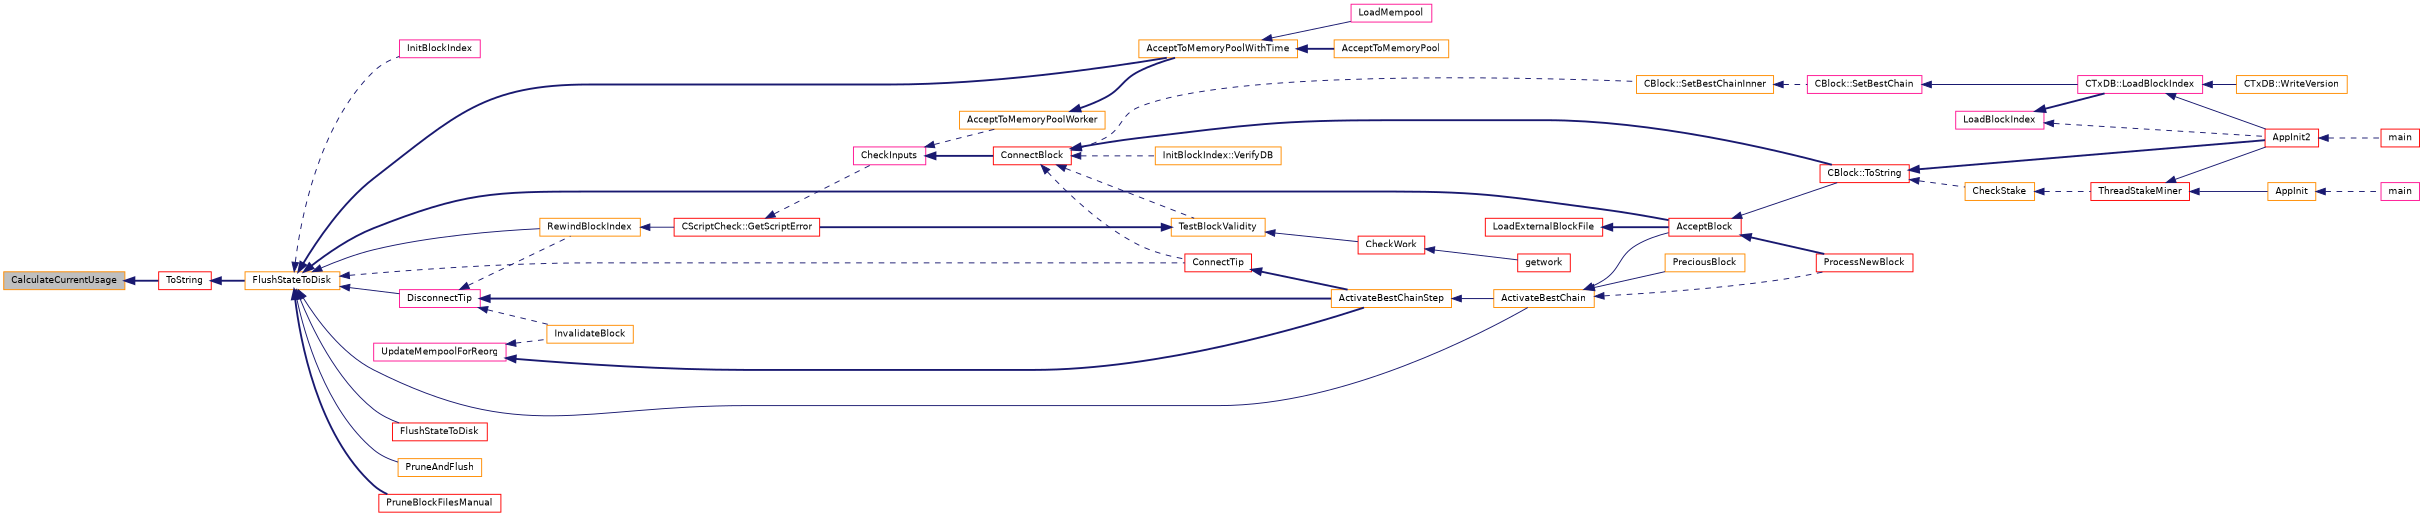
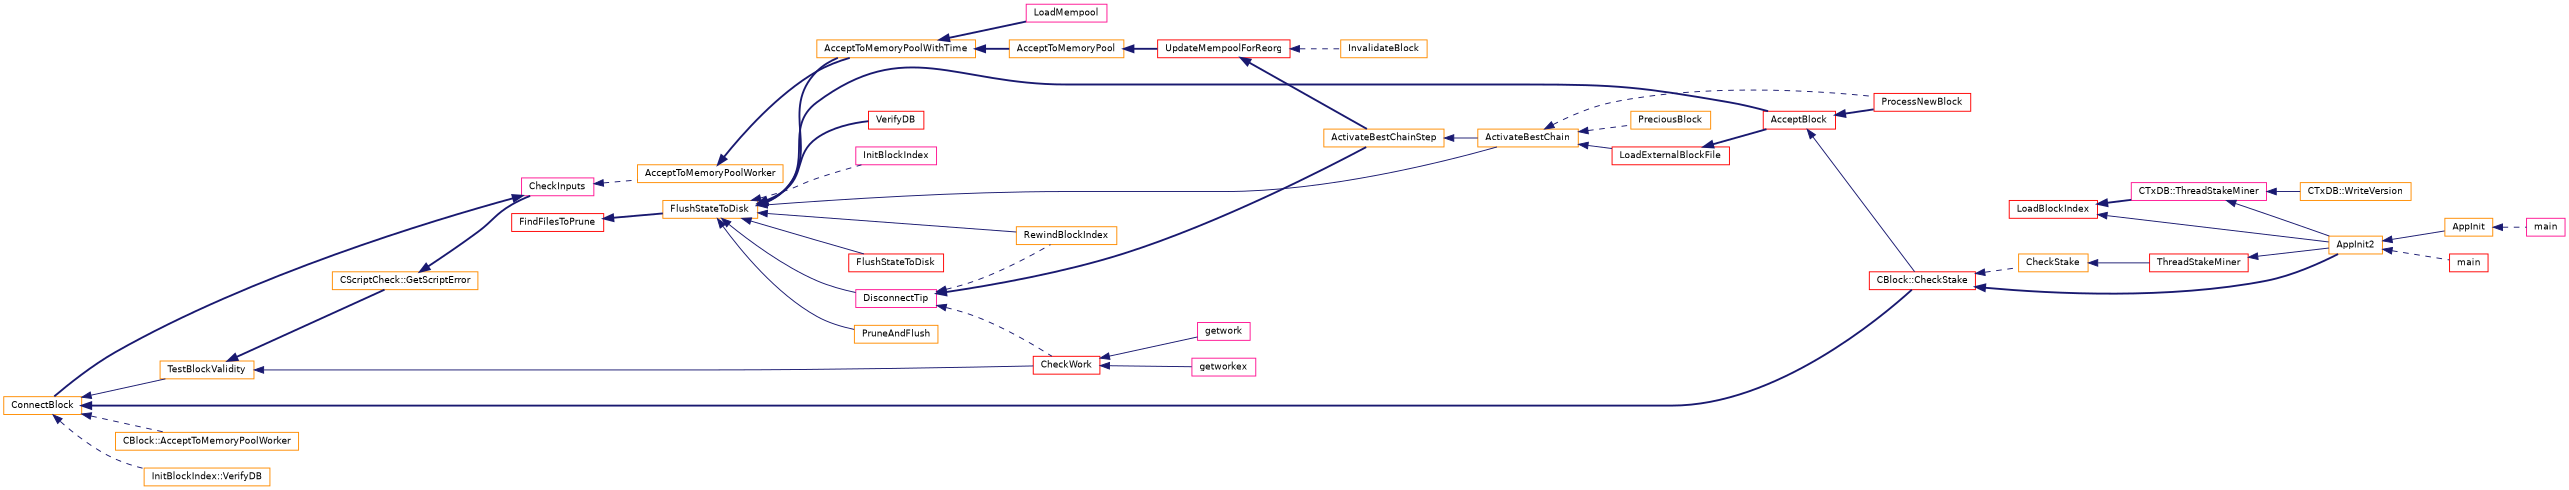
edge "LoadMempool" -> "AcceptToMemoryPoolWithTime": style solid -> bold
edge "UpdateMempoolForReorg" -> "AcceptToMemoryPool": added
node "CBlock::SetBestChainInner": label "CBlock::SetBestChainInner" -> "CBlock::AcceptToMemoryPoolWorker"
node "CBlock::SetBestChain": removed
node "CTxDB::LoadBlockIndex": label "CTxDB::LoadBlockIndex" -> "CTxDB::ThreadStakeMiner"
node "LoadBlockIndex": color deeppink -> red
edge "AppInit2" -> "LoadBlockIndex": style dashed -> solid
node "AppInit2": color red -> darkorange
node "ConnectBlock": color red -> darkorange
node "CBlock::ToString": label "CBlock::ToString" -> "CBlock::CheckStake"
edge "CheckInputs" -> "CScriptCheck::GetScriptError": style dashed -> bold
edge "ThreadStakeMiner" -> "CheckStake": style dashed -> solid
edge "AppInit" -> "ThreadStakeMiner": now "AppInit" -> "AppInit2"
edge "TestBlockValidity" -> "ConnectBlock": style dashed -> solid
edge "CScriptCheck::GetScriptError" -> "RewindBlockIndex": removed
node "CScriptCheck::GetScriptError": color red -> darkorange
edge "AcceptBlock" -> "ActivateBestChain": now "LoadExternalBlockFile" -> "ActivateBestChain"
node "ConnectTip": removed
node "getwork": color red -> deeppink
edge "PreciousBlock" -> "ActivateBestChain": style solid -> dashed
node "CalculateCurrentUsage": removed
node "ToString": label "ToString" -> "FindFilesToPrune"
edge "InvalidateBlock" -> "DisconnectTip": now "CheckWork" -> "DisconnectTip"
node "UpdateMempoolForReorg": color deeppink -> red
node "getworkex": added
node "PruneBlockFilesManual": label "PruneBlockFilesManual" -> "VerifyDB"
